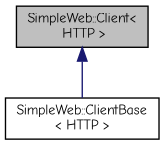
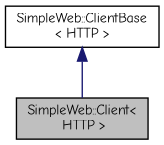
edge "SimpleWeb::ClientBase < HTTP >" -> "SimpleWeb::Client< HTTP >": reversed
